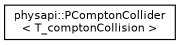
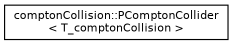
node "physapi::PComptonCollider < T_comptonCollision >": label "physapi::PComptonCollider < T_comptonCollision >" -> "comptonCollision::PComptonCollider < T_comptonCollision >"
